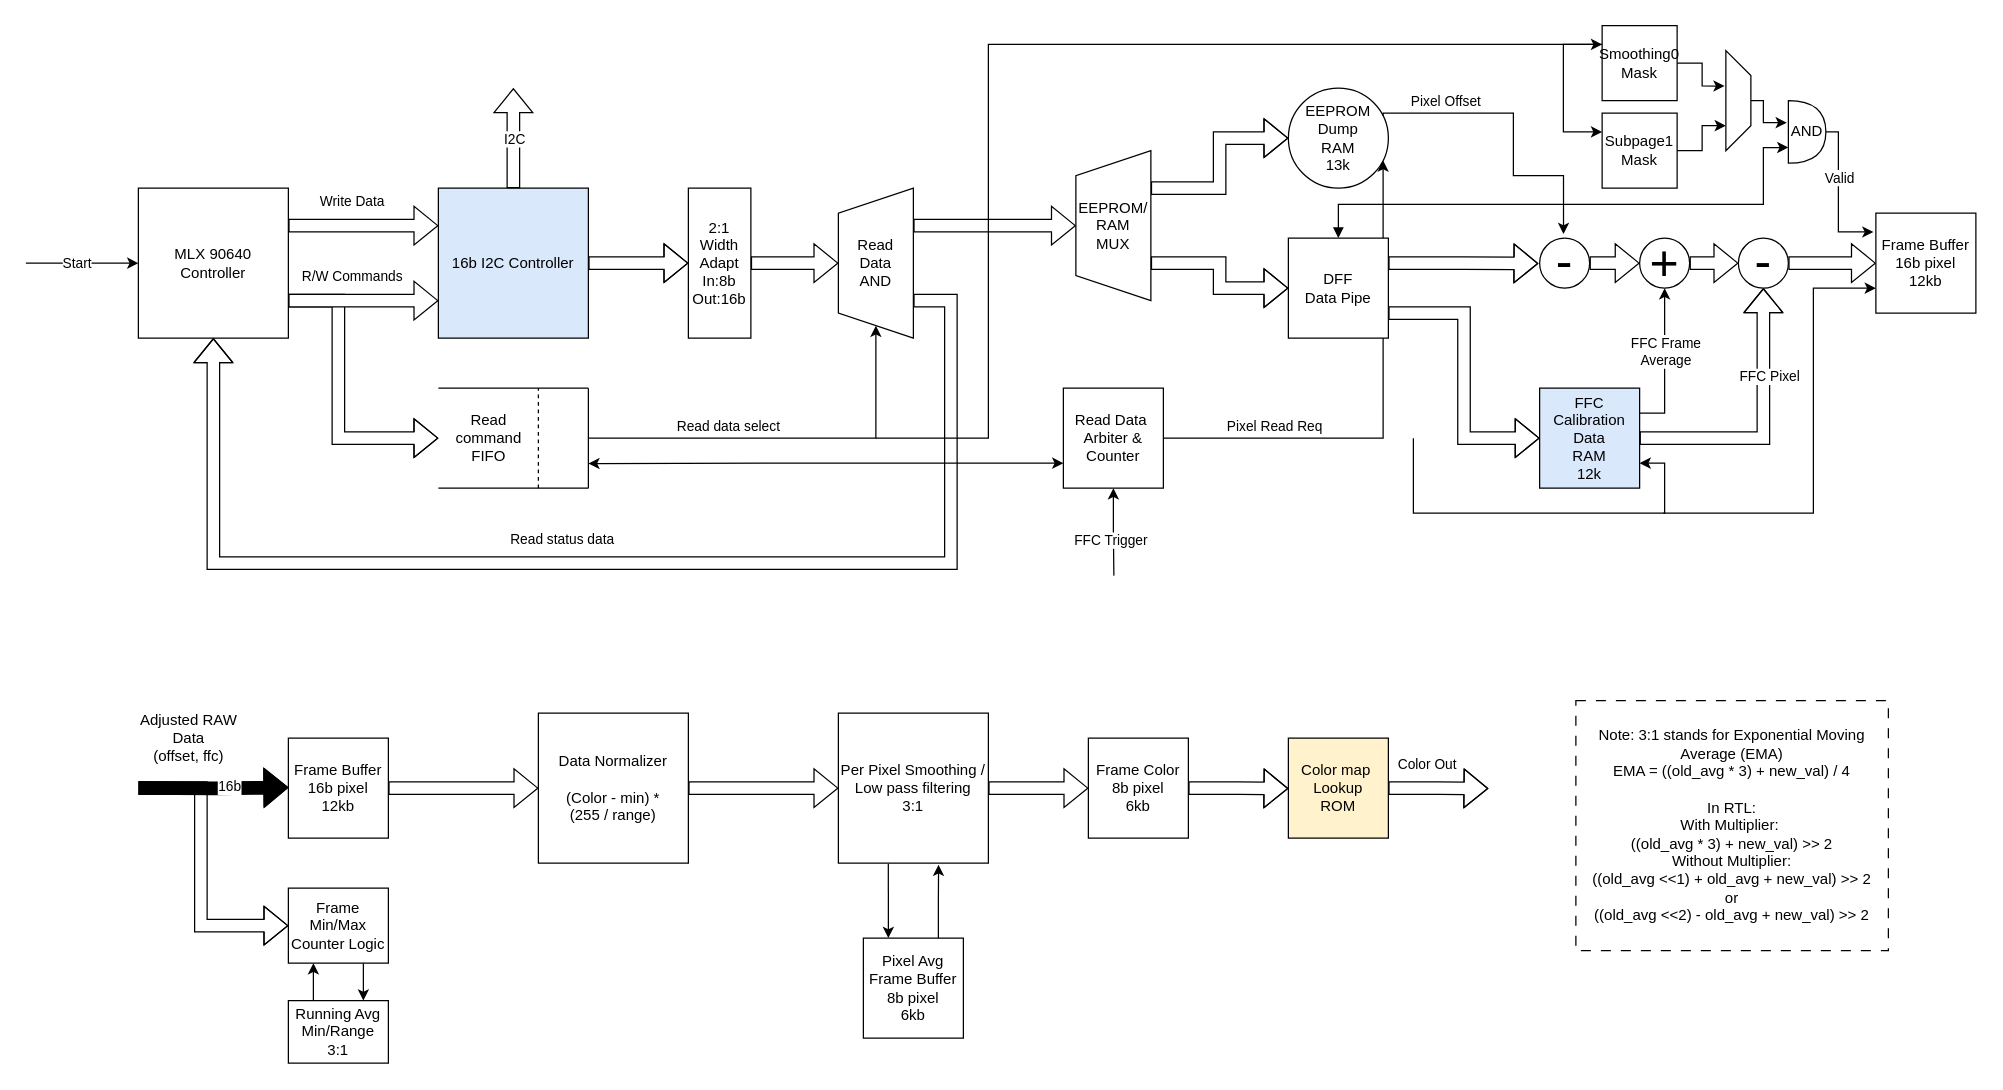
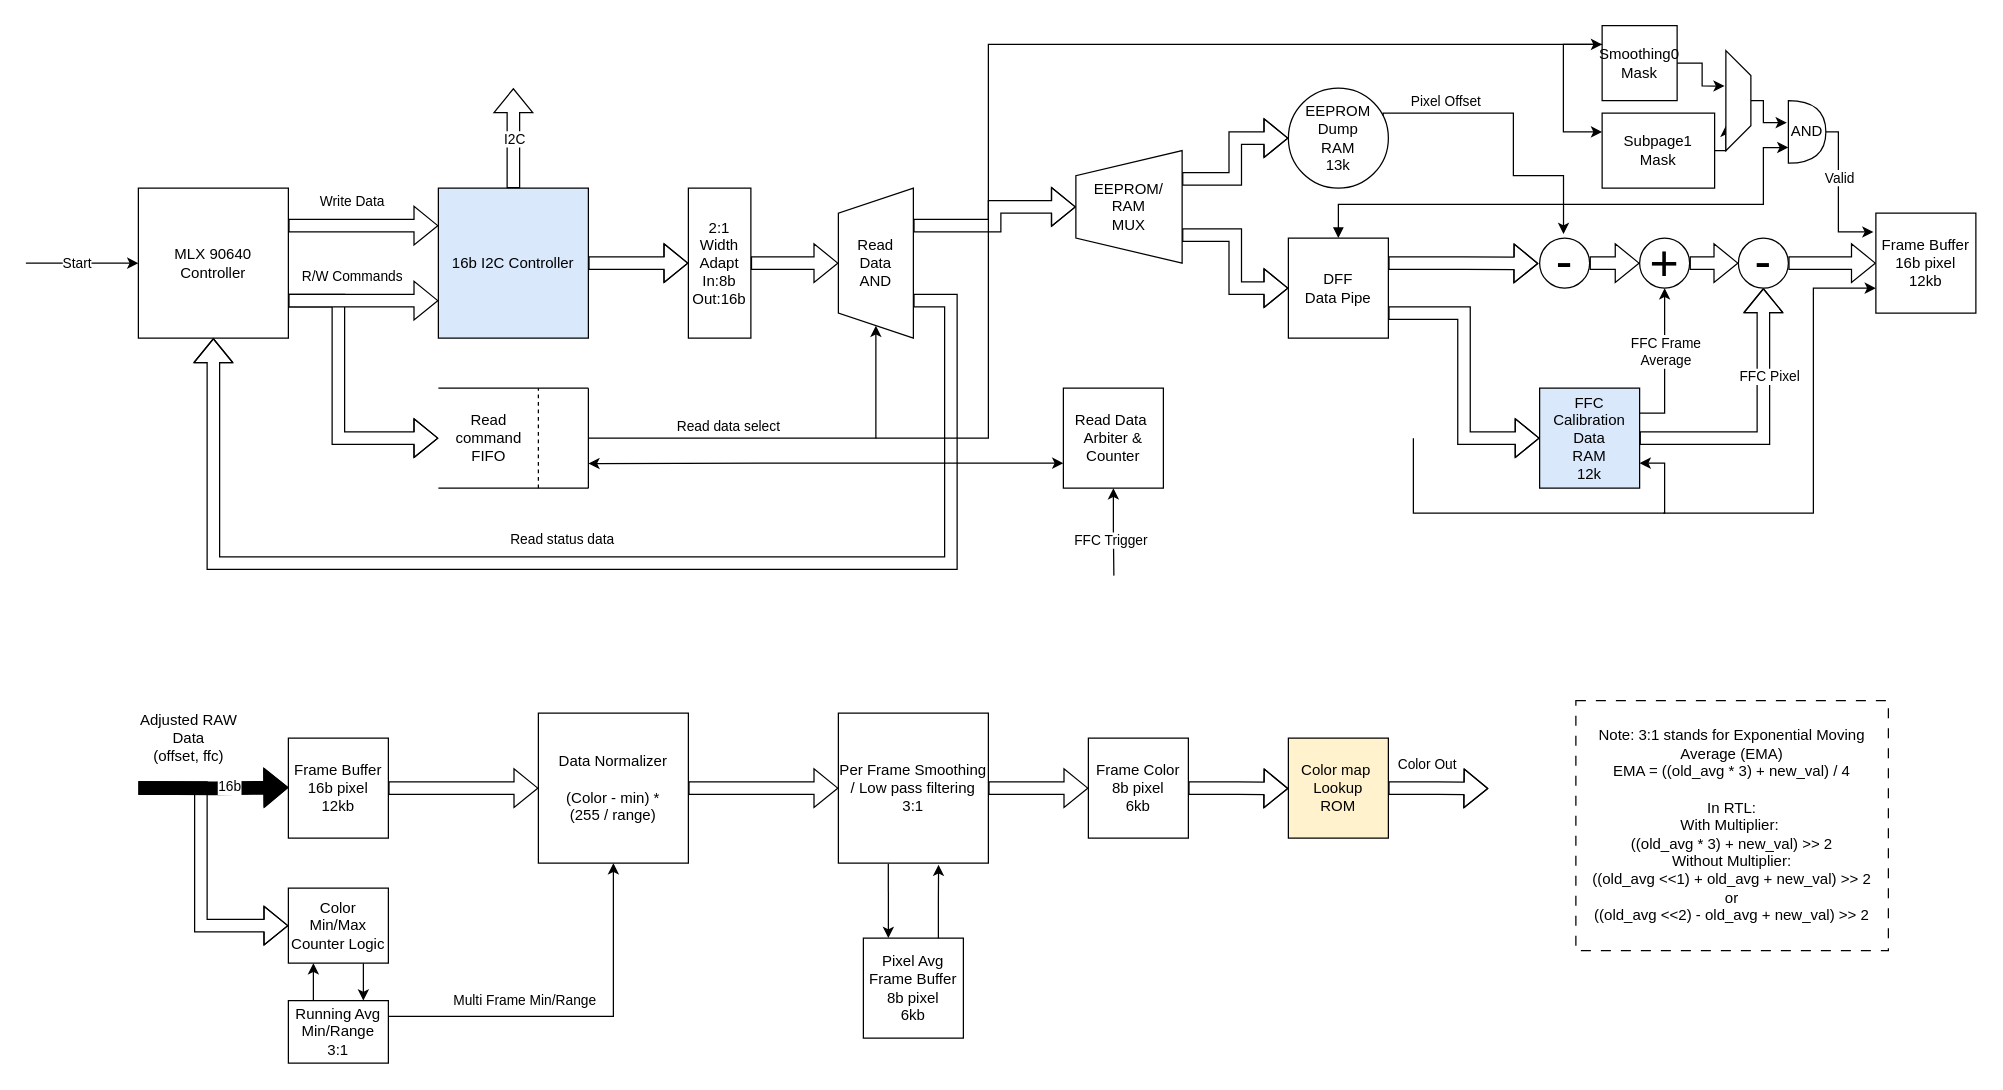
node "Subpage1 Mask": size 75x75 -> 113x75
node "EEPROM/ RAM MUX": size 75x150 -> 106x113
edge "Read Data Arbiter & Counter" -> "EEPROM Dump RAM 13k": removed, label "Pixel Read Req"
node "Per Pixel Smoothing / Low pass filtering 3:1": label "Per Pixel Smoothing / Low pass filtering 3:1" -> "Per Frame Smoothing / Low pass filtering 3:1"
node "Frame Min/Max Counter Logic": label "Frame Min/Max Counter Logic" -> "Color Min/Max Counter Logic"
edge "Running Avg Min/Range 3:1" -> "Data Normalizer (Color - min) * (255 / range)": added, label "Multi Frame Min/Range"
